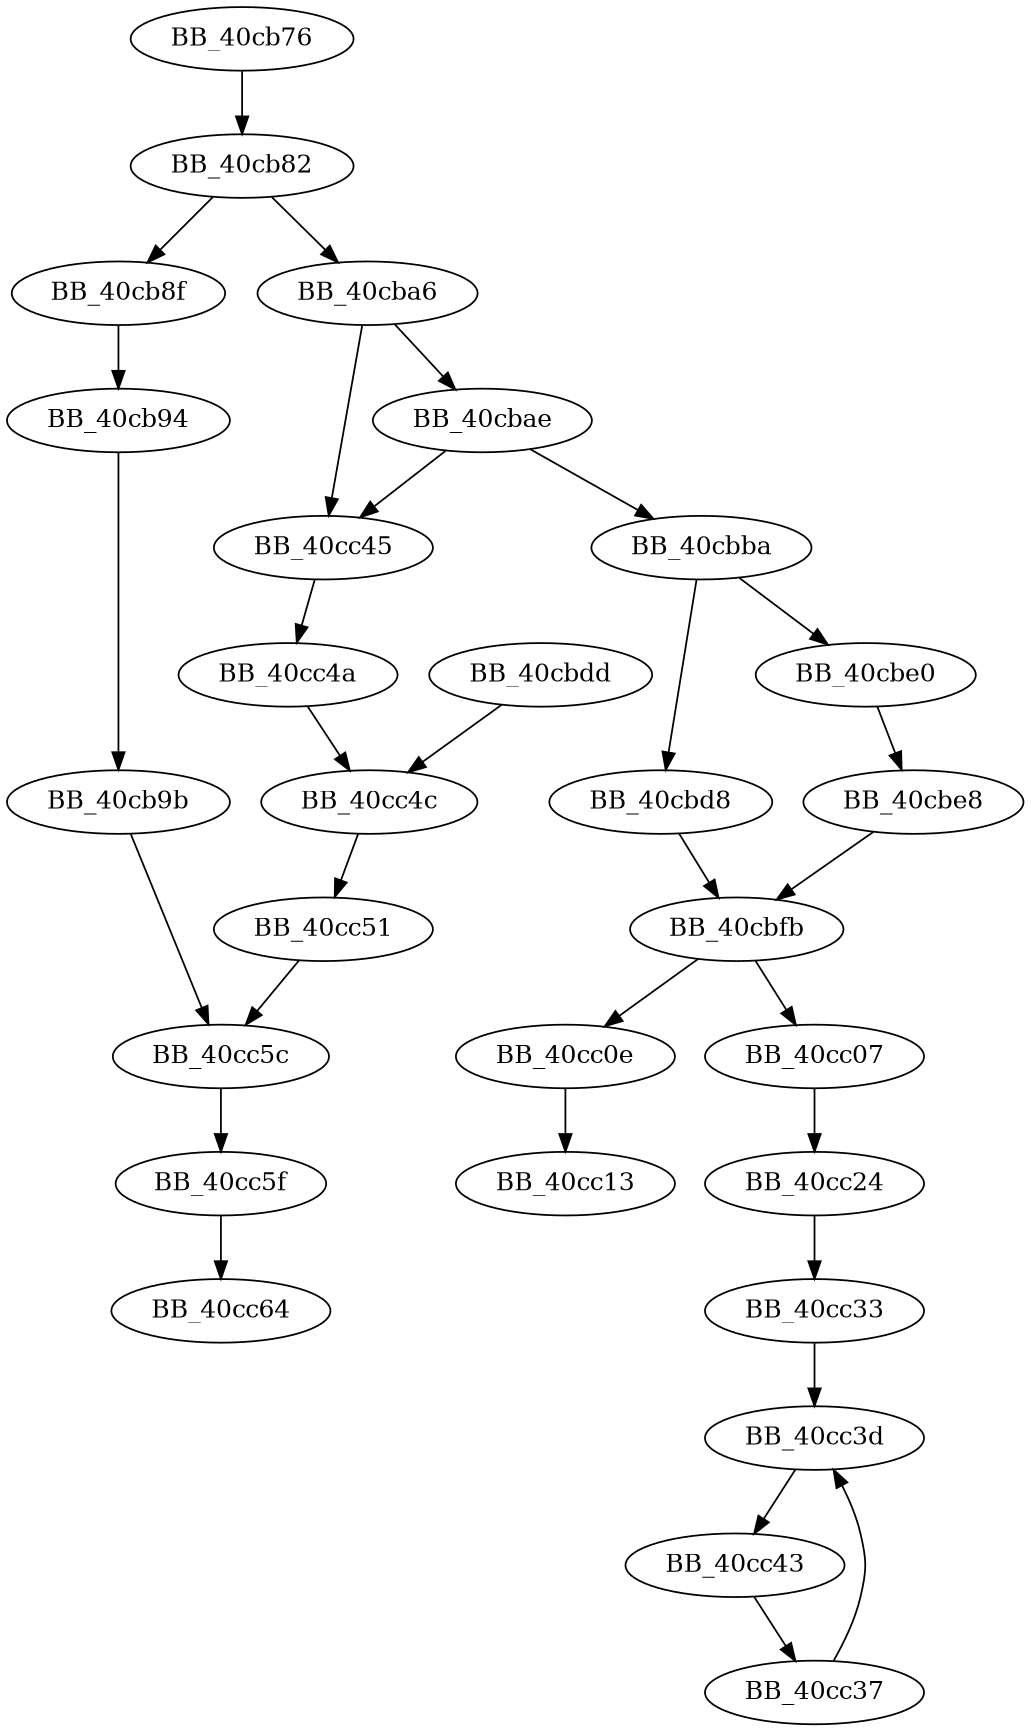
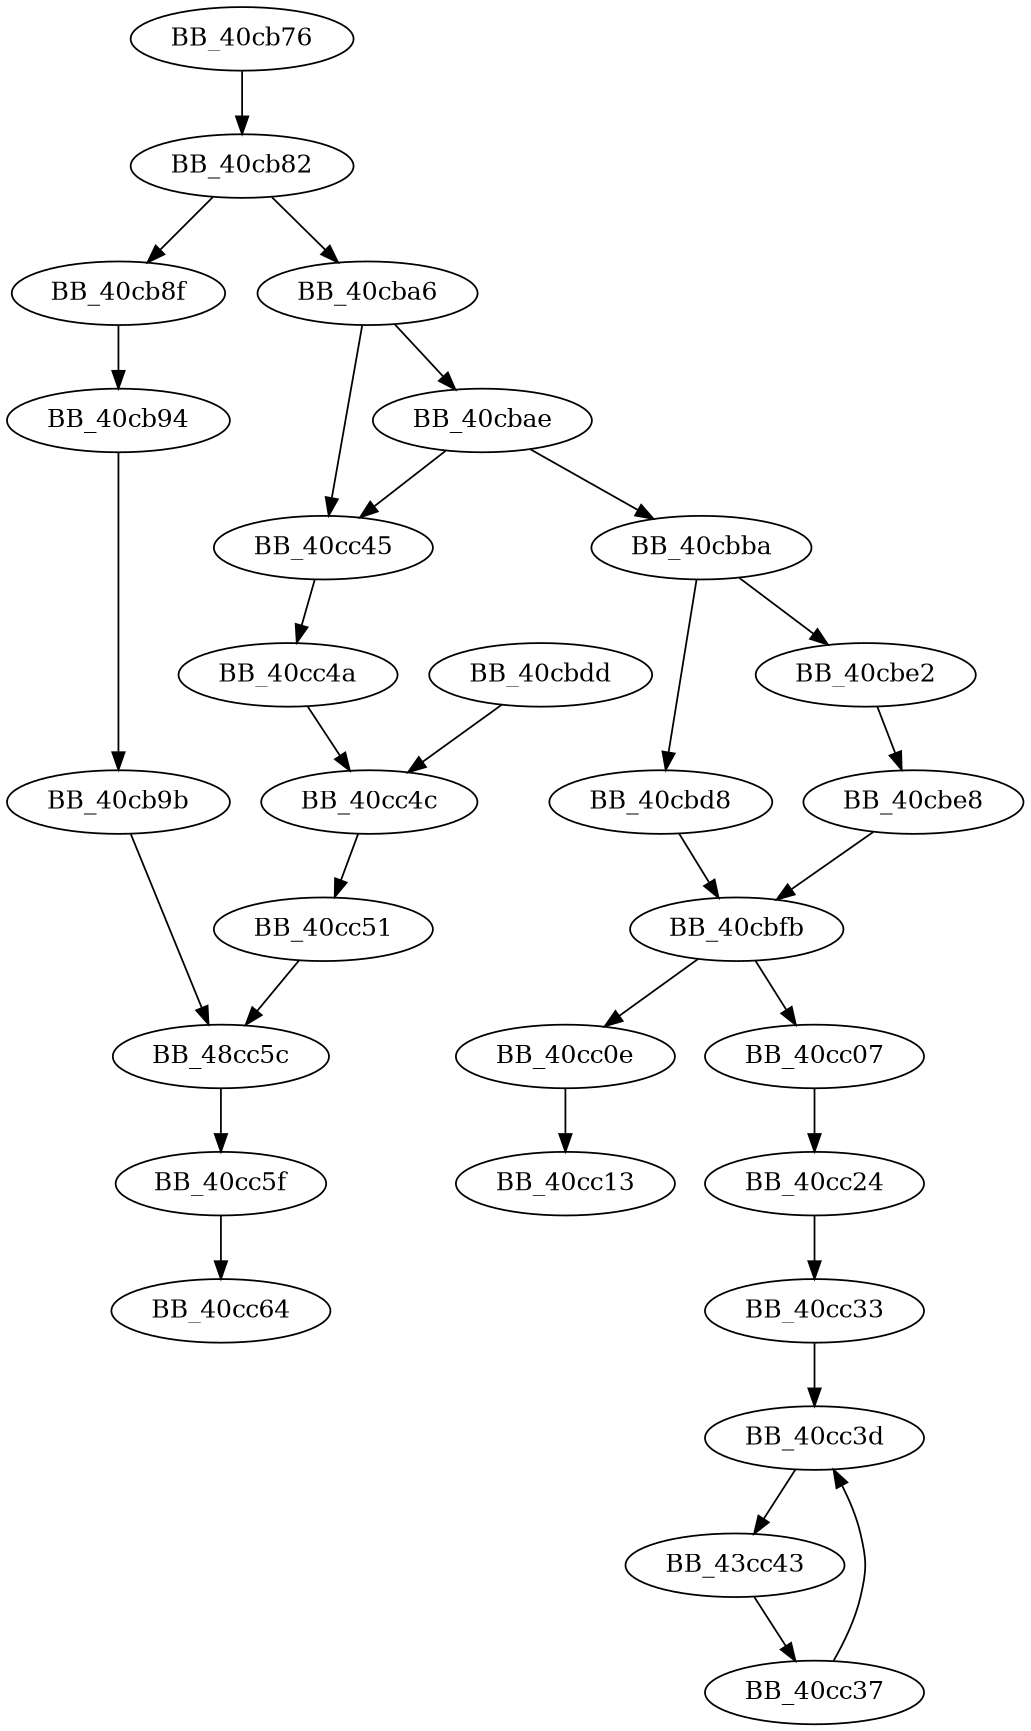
node "BB_40cbe0": label "BB_40cbe0" -> "BB_40cbe2"
node "BB_40cc5c": label "BB_40cc5c" -> "BB_48cc5c"
node "BB_40cc43": label "BB_40cc43" -> "BB_43cc43"
